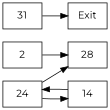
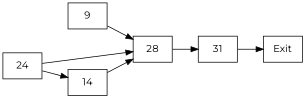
edge "28" -> "31": added
node "2": label "2" -> "9"
edge "14" -> "24": now "14" -> "28"
